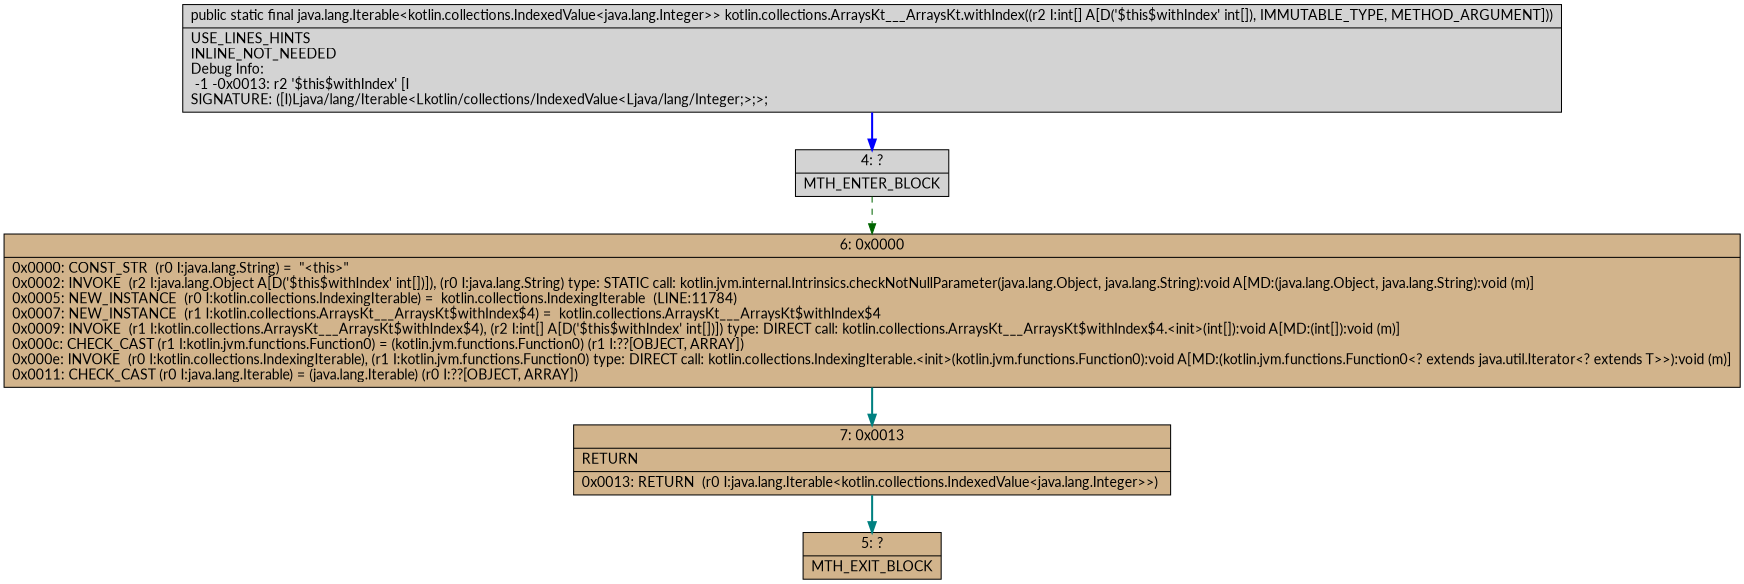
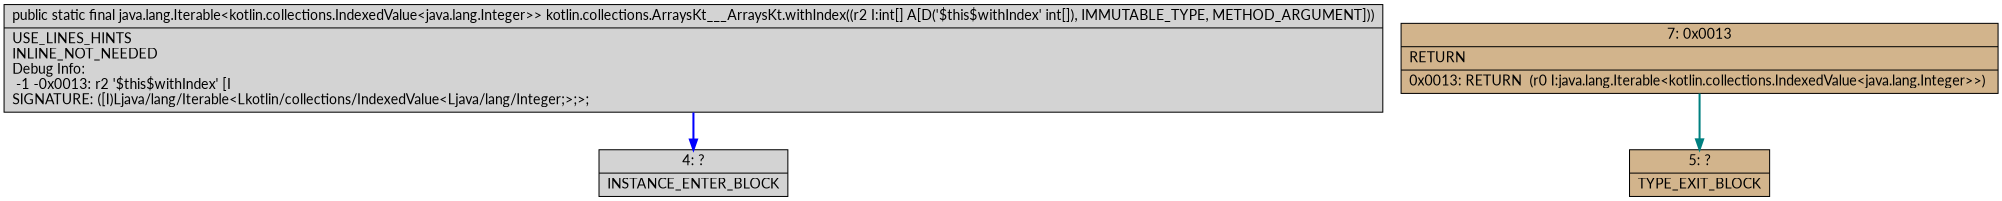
node "4: ?": text "MTH_ENTER_BLOCK" -> "INSTANCE_ENTER_BLOCK"
node "6: 0x0000": removed
node "5: ?": text "MTH_EXIT_BLOCK" -> "TYPE_EXIT_BLOCK"
